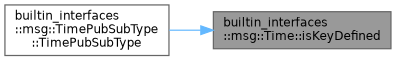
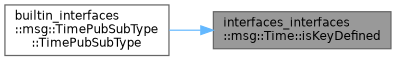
node "builtin_interfaces ::msg::Time::isKeyDefined": label "builtin_interfaces ::msg::Time::isKeyDefined" -> "interfaces_interfaces ::msg::Time::isKeyDefined"
